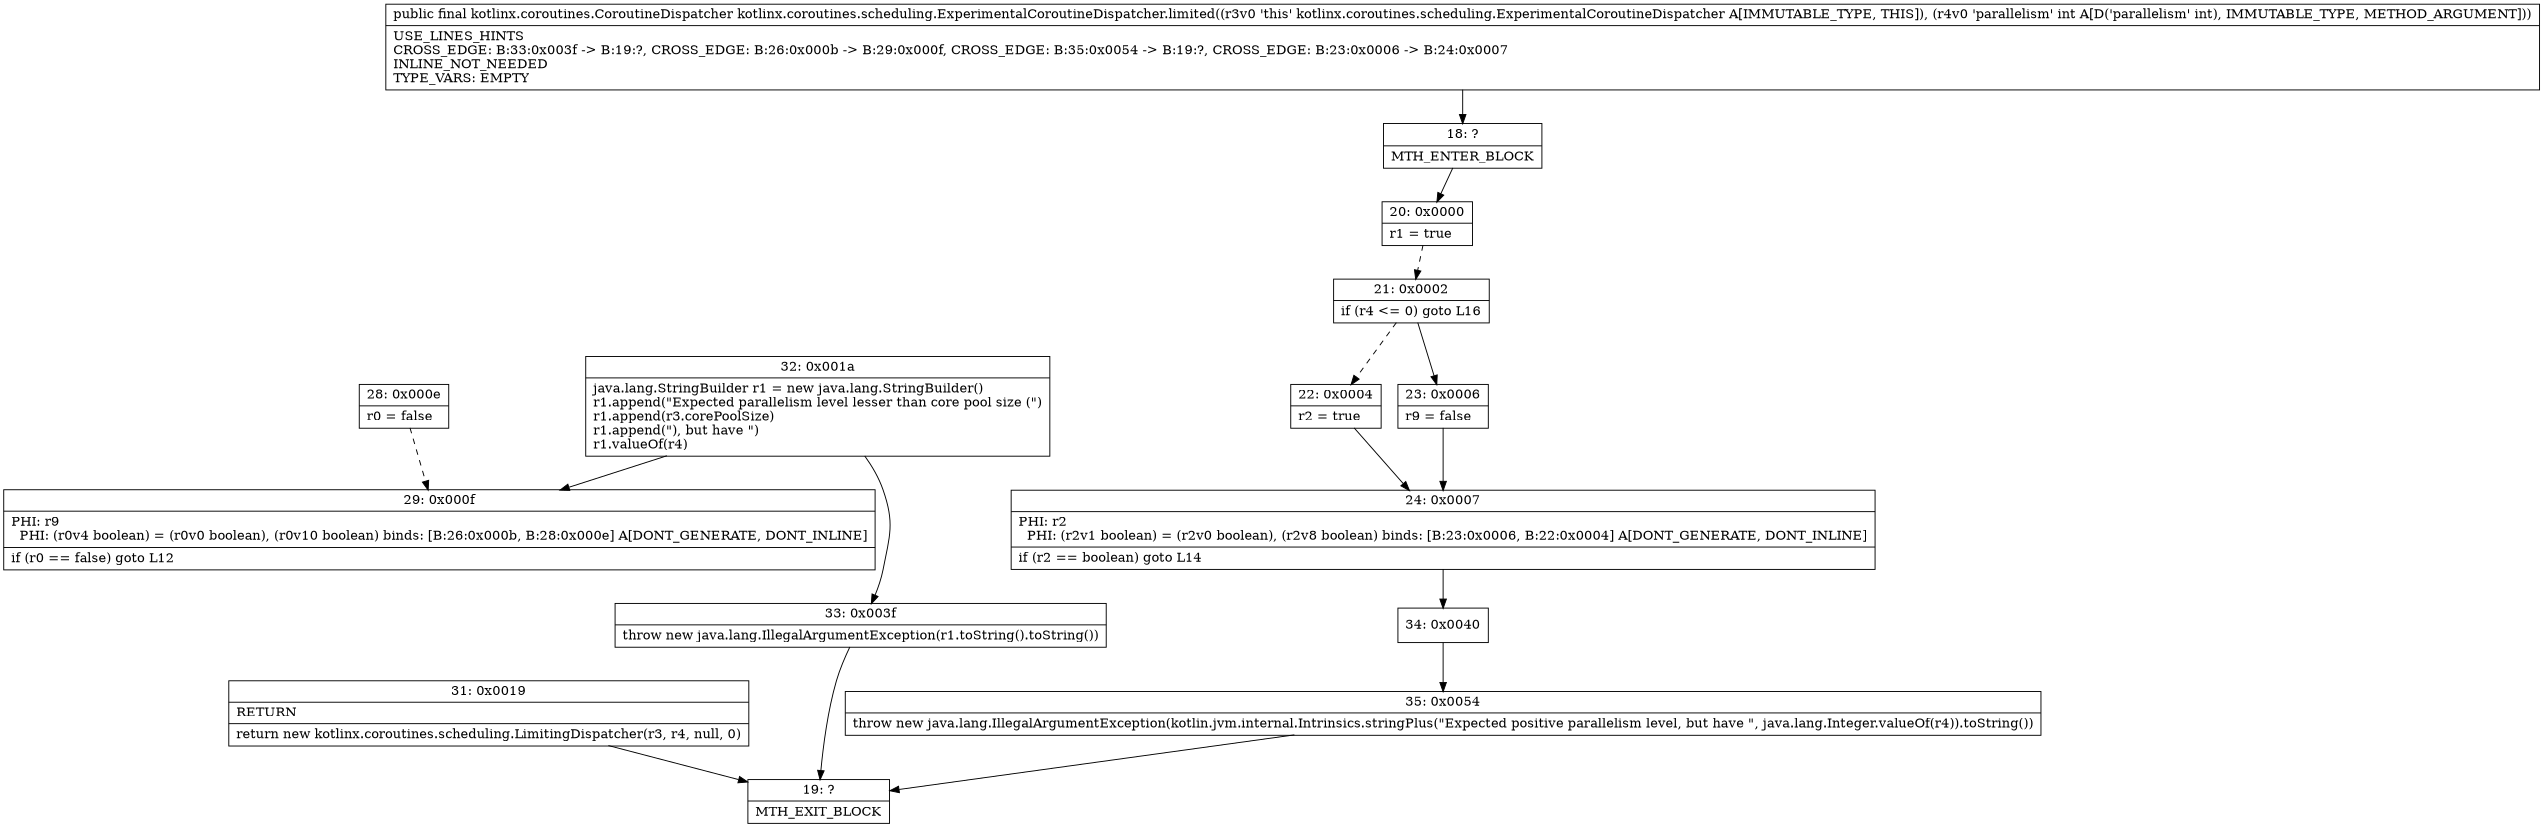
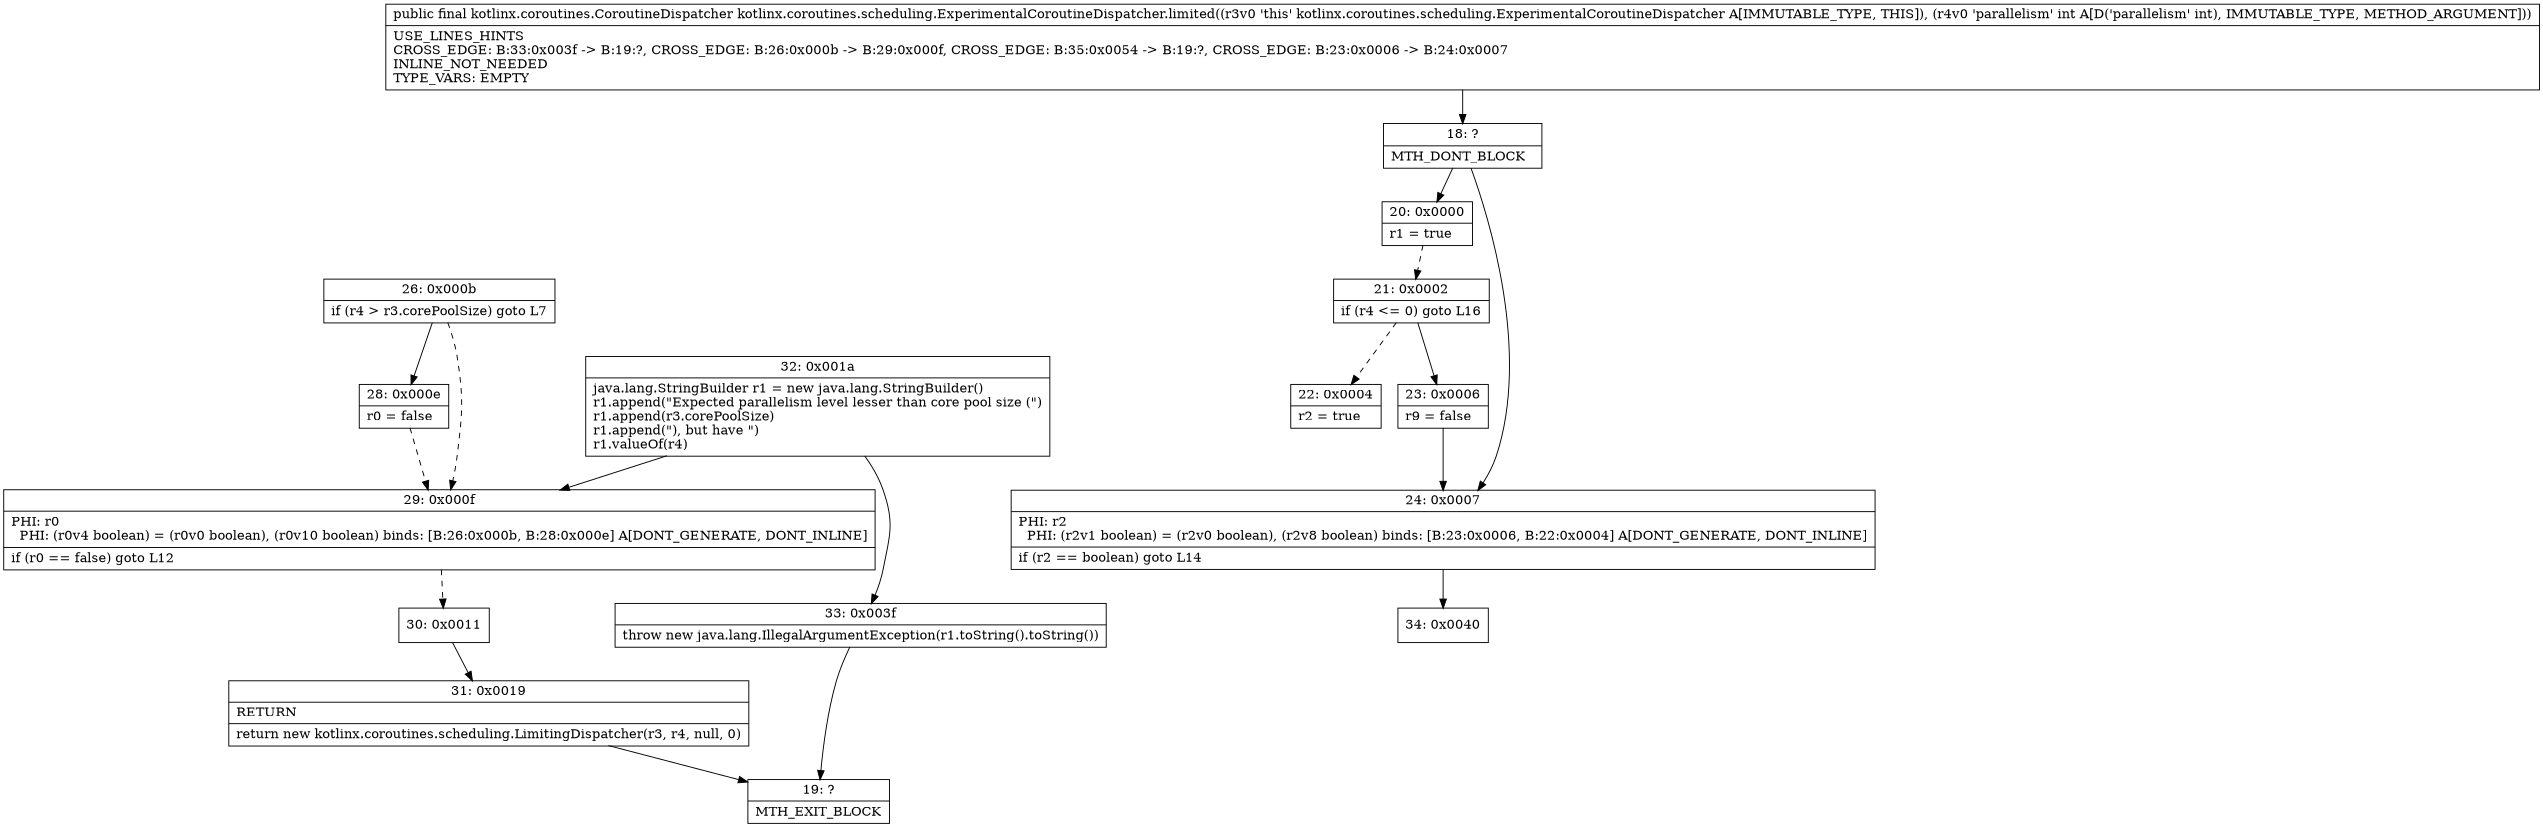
node "18: ?": text "MTH_ENTER_BLOCK" -> "MTH_DONT_BLOCK"
node "26: 0x000b": added
edge "22: 0x0004" -> "24: 0x0007": now "18: ?" -> "24: 0x0007"
node "29: 0x000f": text "PHI: r9" -> "PHI: r0"
node "30: 0x0011": added
node "35: 0x0054": removed
